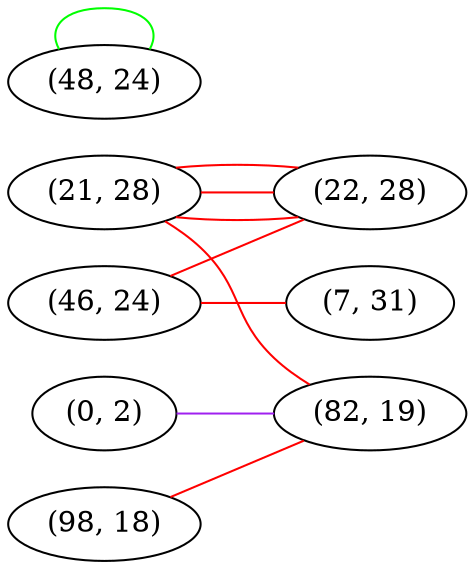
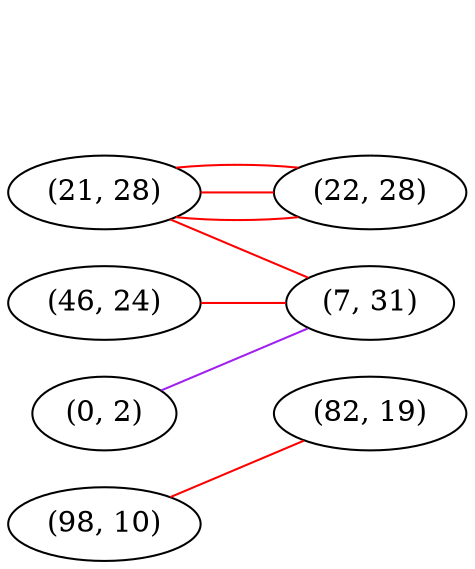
node "(48, 24)": removed
edge "(22, 28)" -- "(46, 24)": removed
edge "(21, 28)" -- "(82, 19)": now "(21, 28)" -- "(7, 31)"
edge "(0, 2)" -- "(82, 19)": now "(0, 2)" -- "(7, 31)"
node "(98, 18)": label "(98, 18)" -> "(98, 10)"
